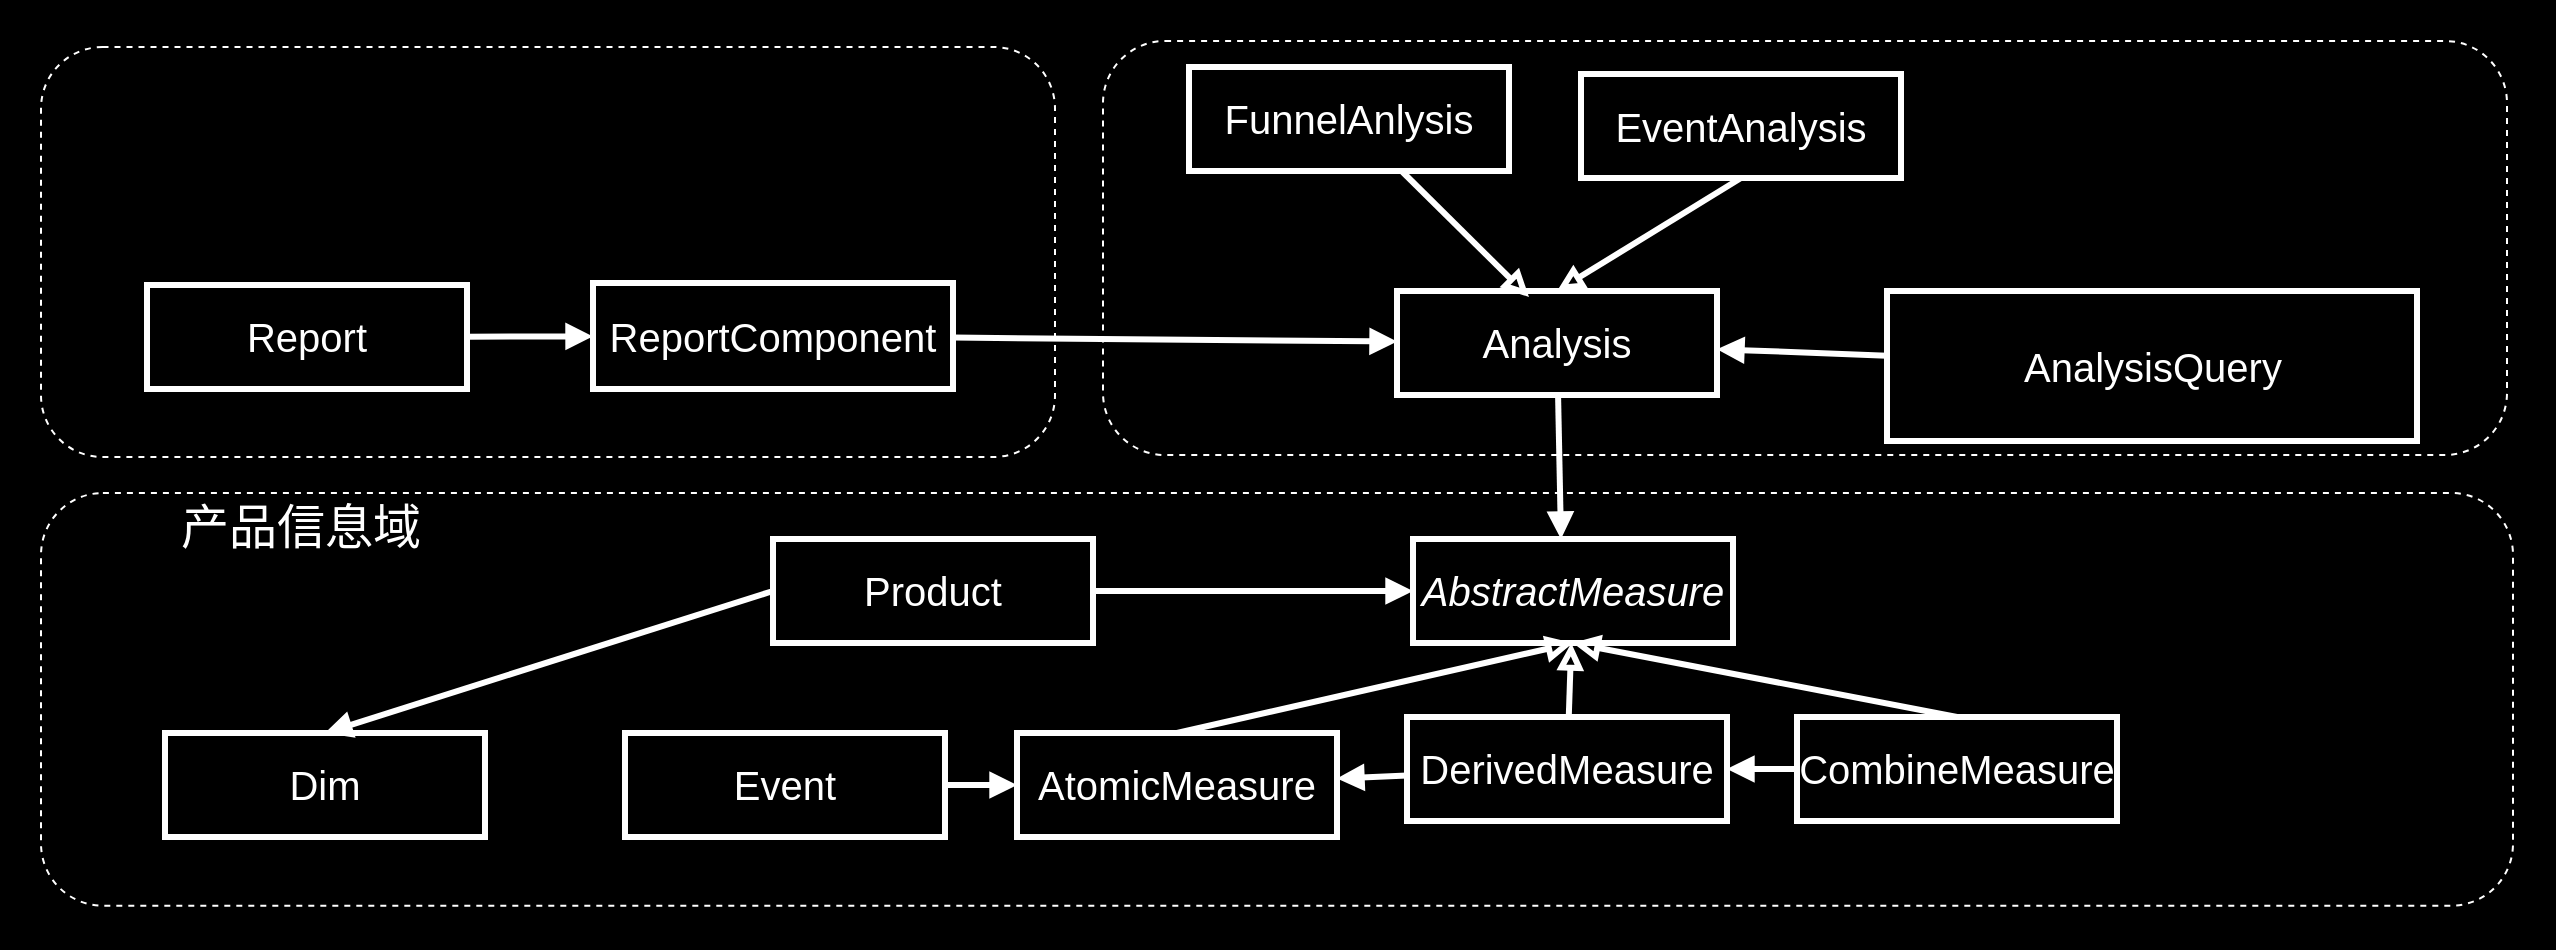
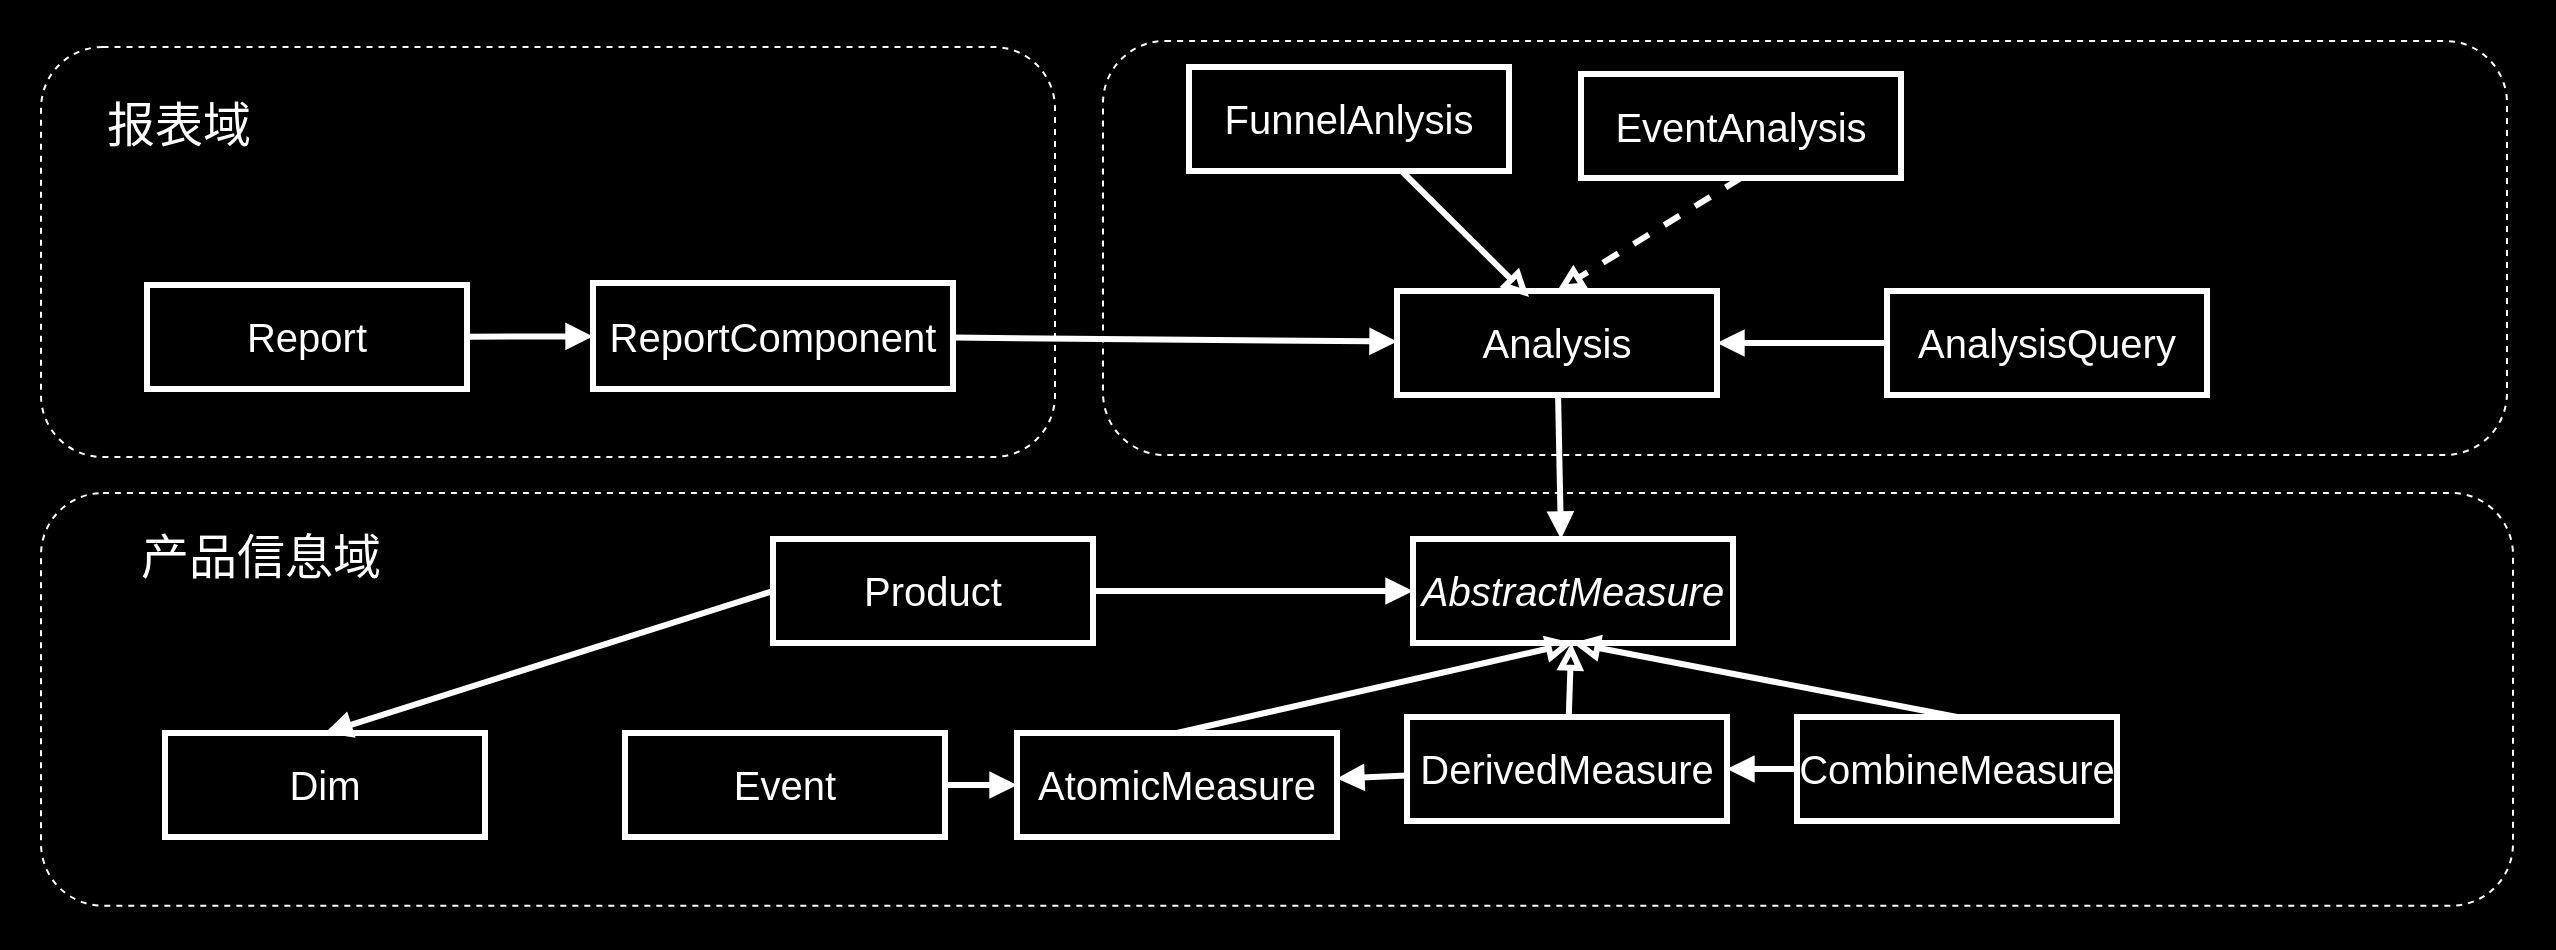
node "报表域": added
edge "EventAnalysis" -> "Analysis": style solid -> dashed
node "AnalysisQuery": size 530x150 -> 320x104
node "产品信息域": moved (302, 529) -> (262, 559)
